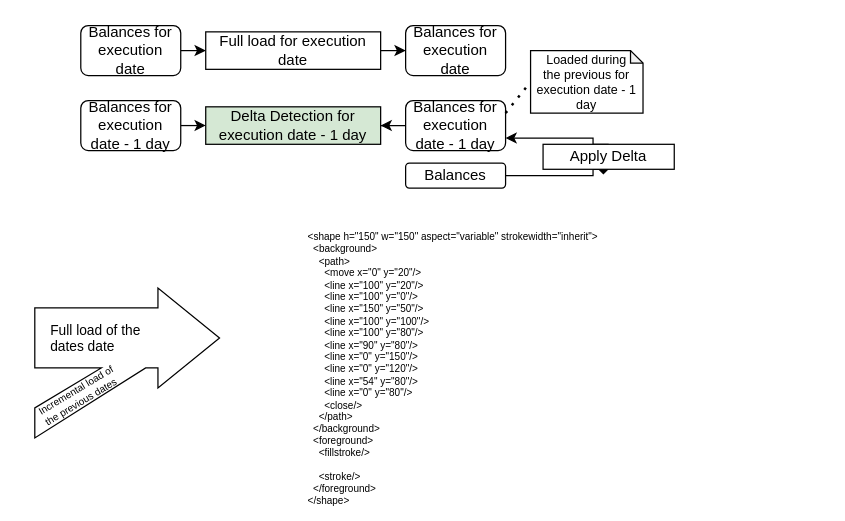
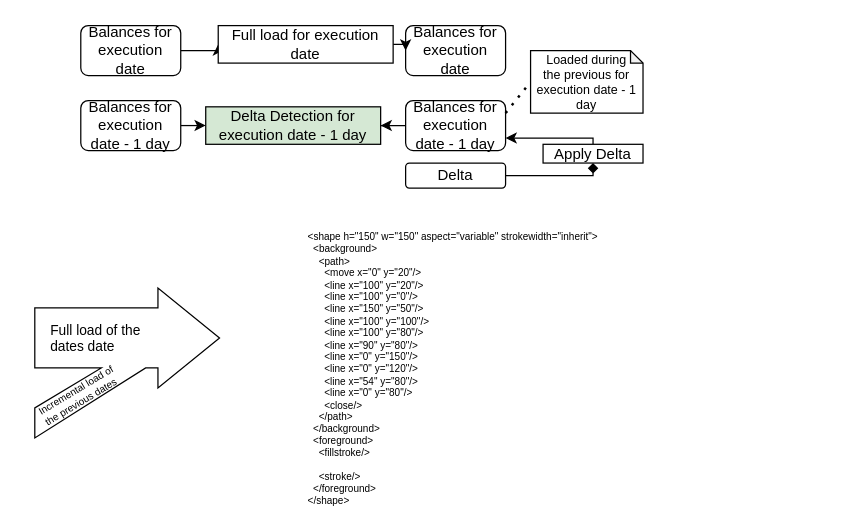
node "Full load for execution date": moved (293, 51) -> (306, 44)
node "Apply Delta": size 131x25 -> 100x19
node "Balances": label "Balances" -> "Delta"
